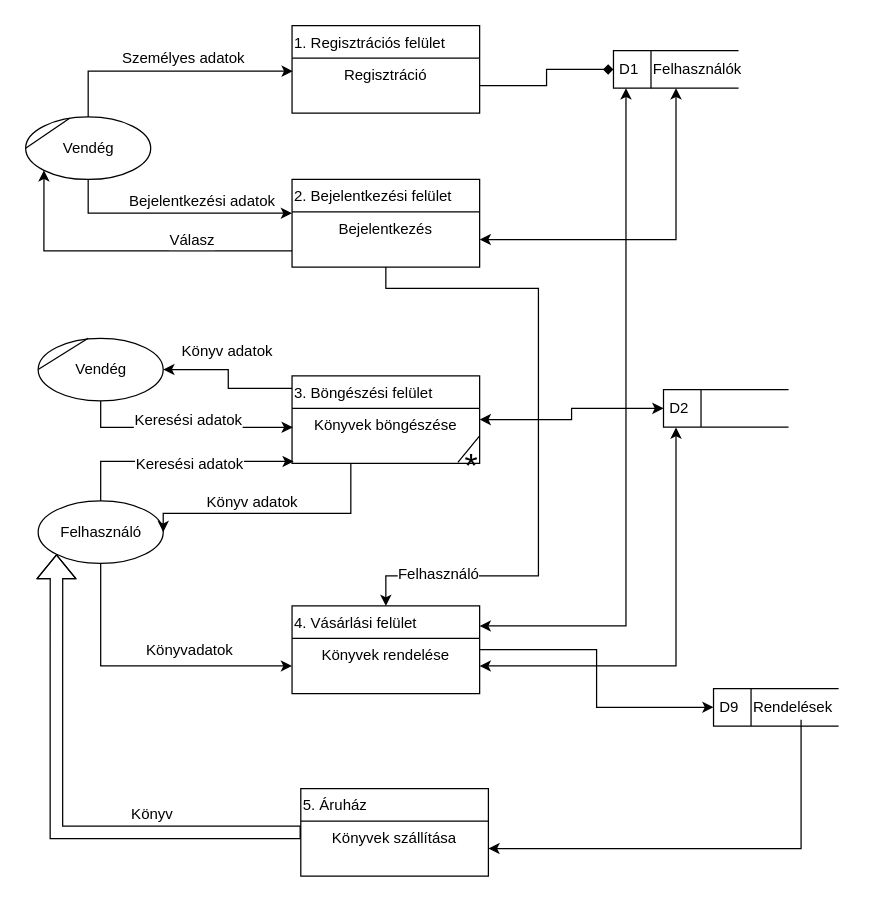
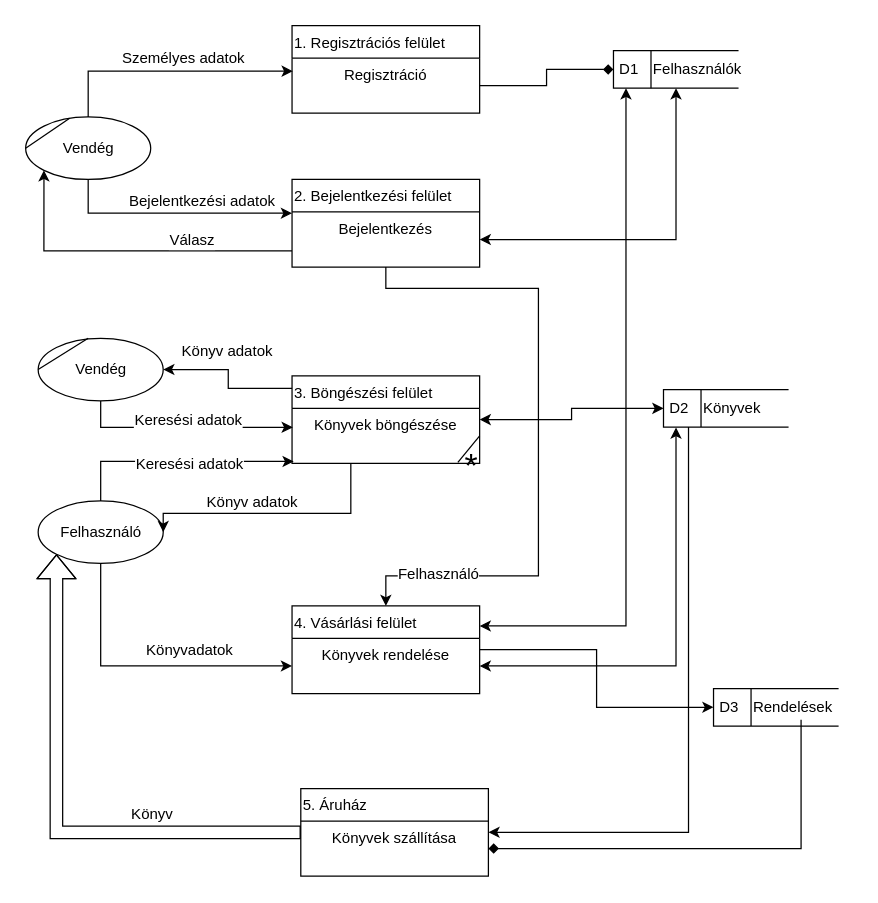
node "Könyvek": added
node "D9": label "D9" -> "D3"
edge "D2" -> "5. Áruház": added
edge "Rendelések" -> "Könyvek szállítása": arrowhead classic -> diamond
